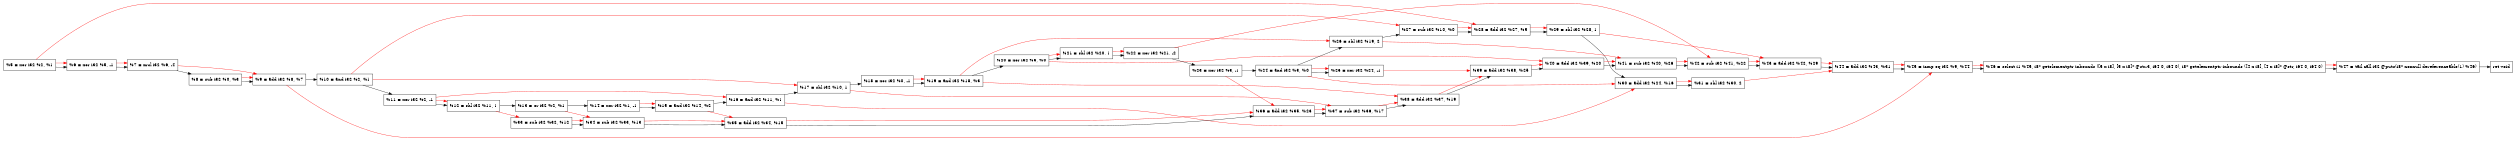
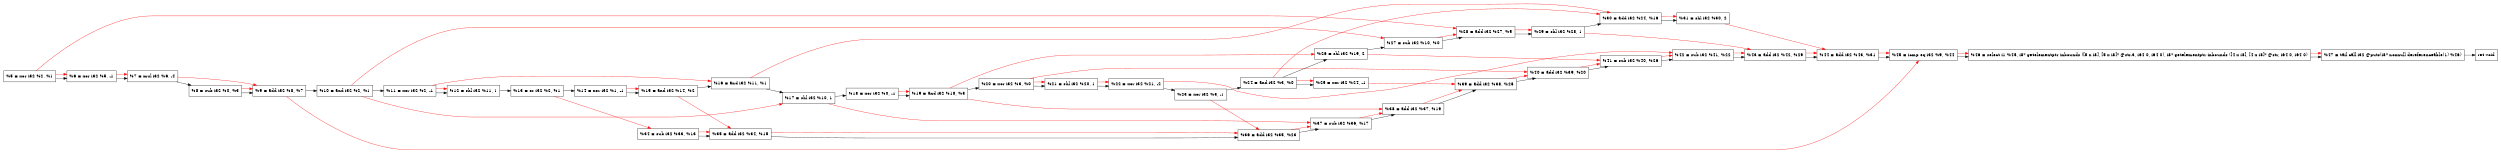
node "%33 = sub i32 %32, %12": removed
